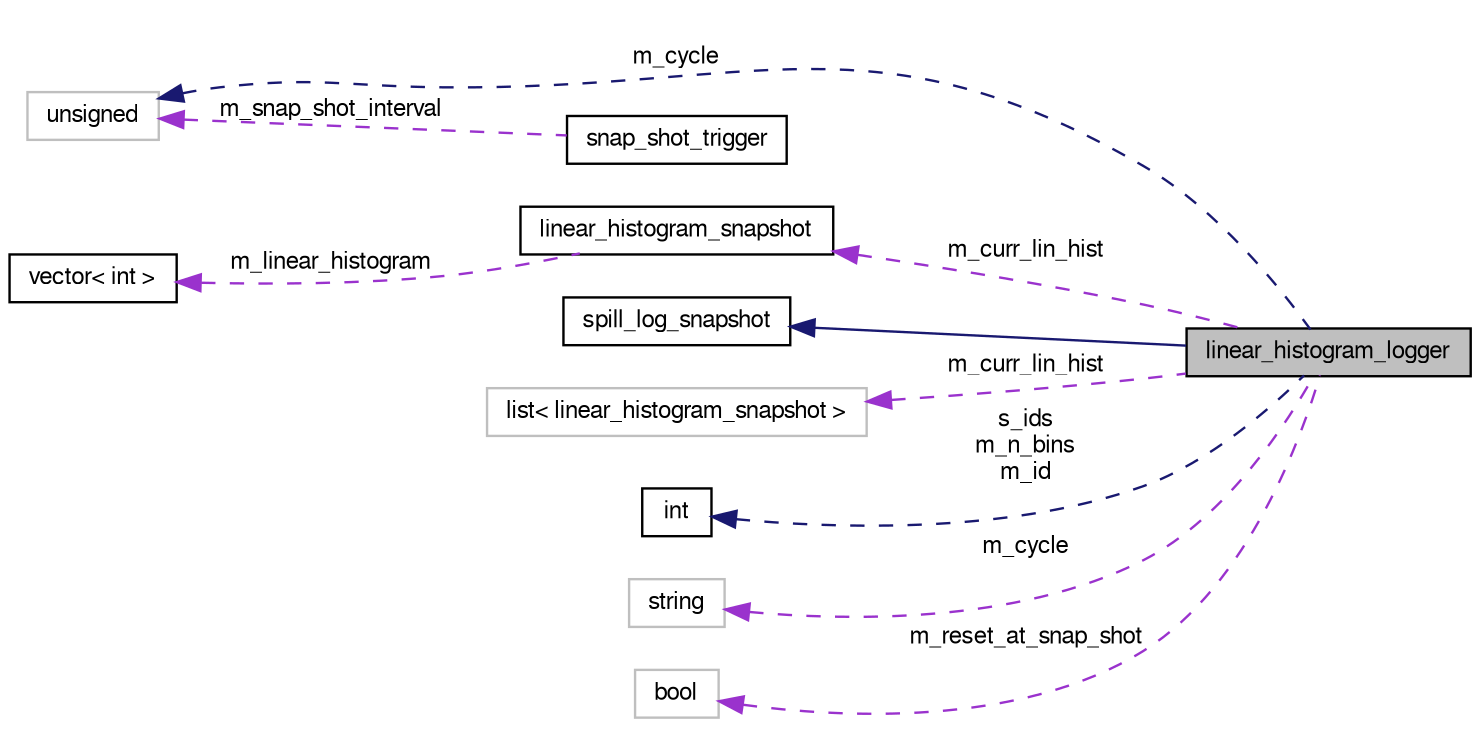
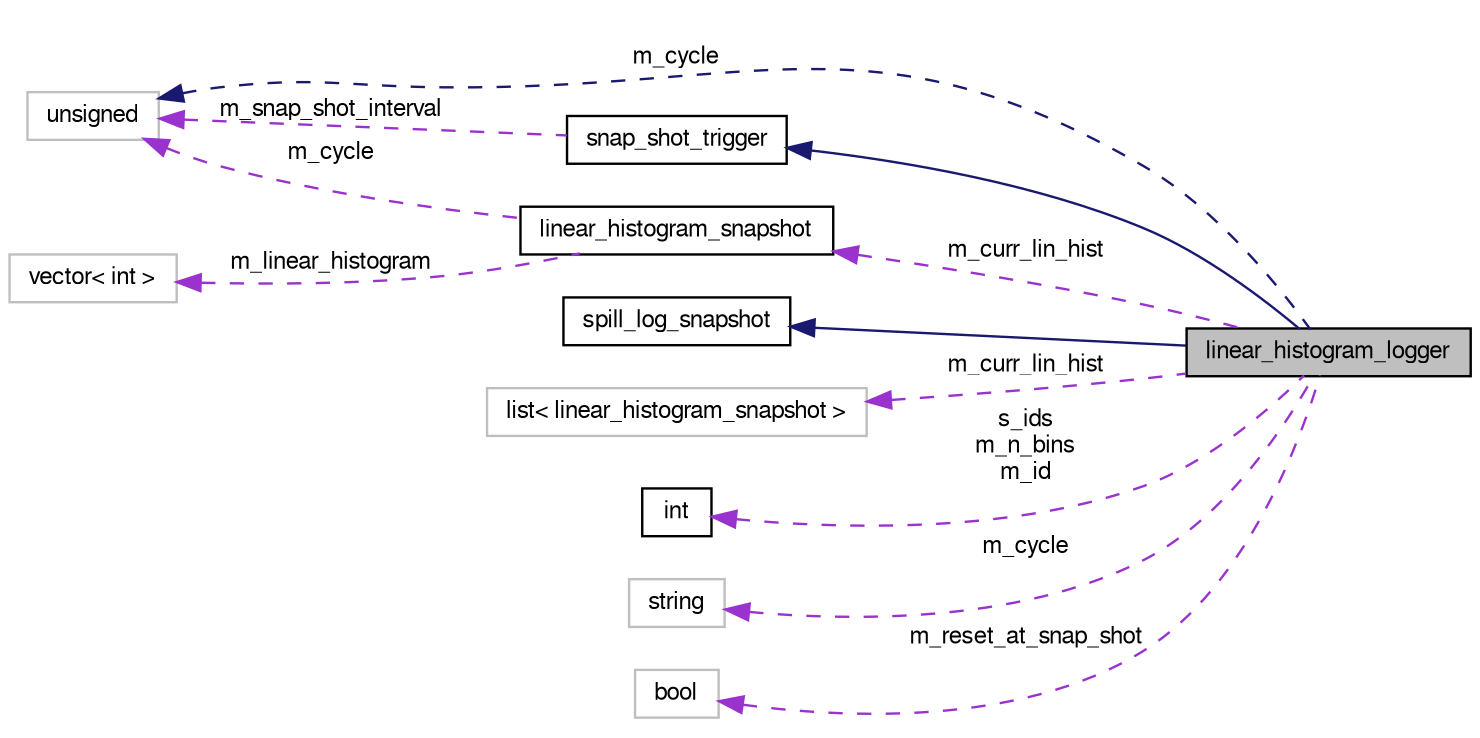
edge "linear_histogram_snapshot" -> "unsigned": added, label "m_cycle"
edge "linear_histogram_logger" -> "snap_shot_trigger": added
node "vector< int >": color black -> grey75
edge "linear_histogram_logger" -> "int": color midnightblue -> darkorchid3
